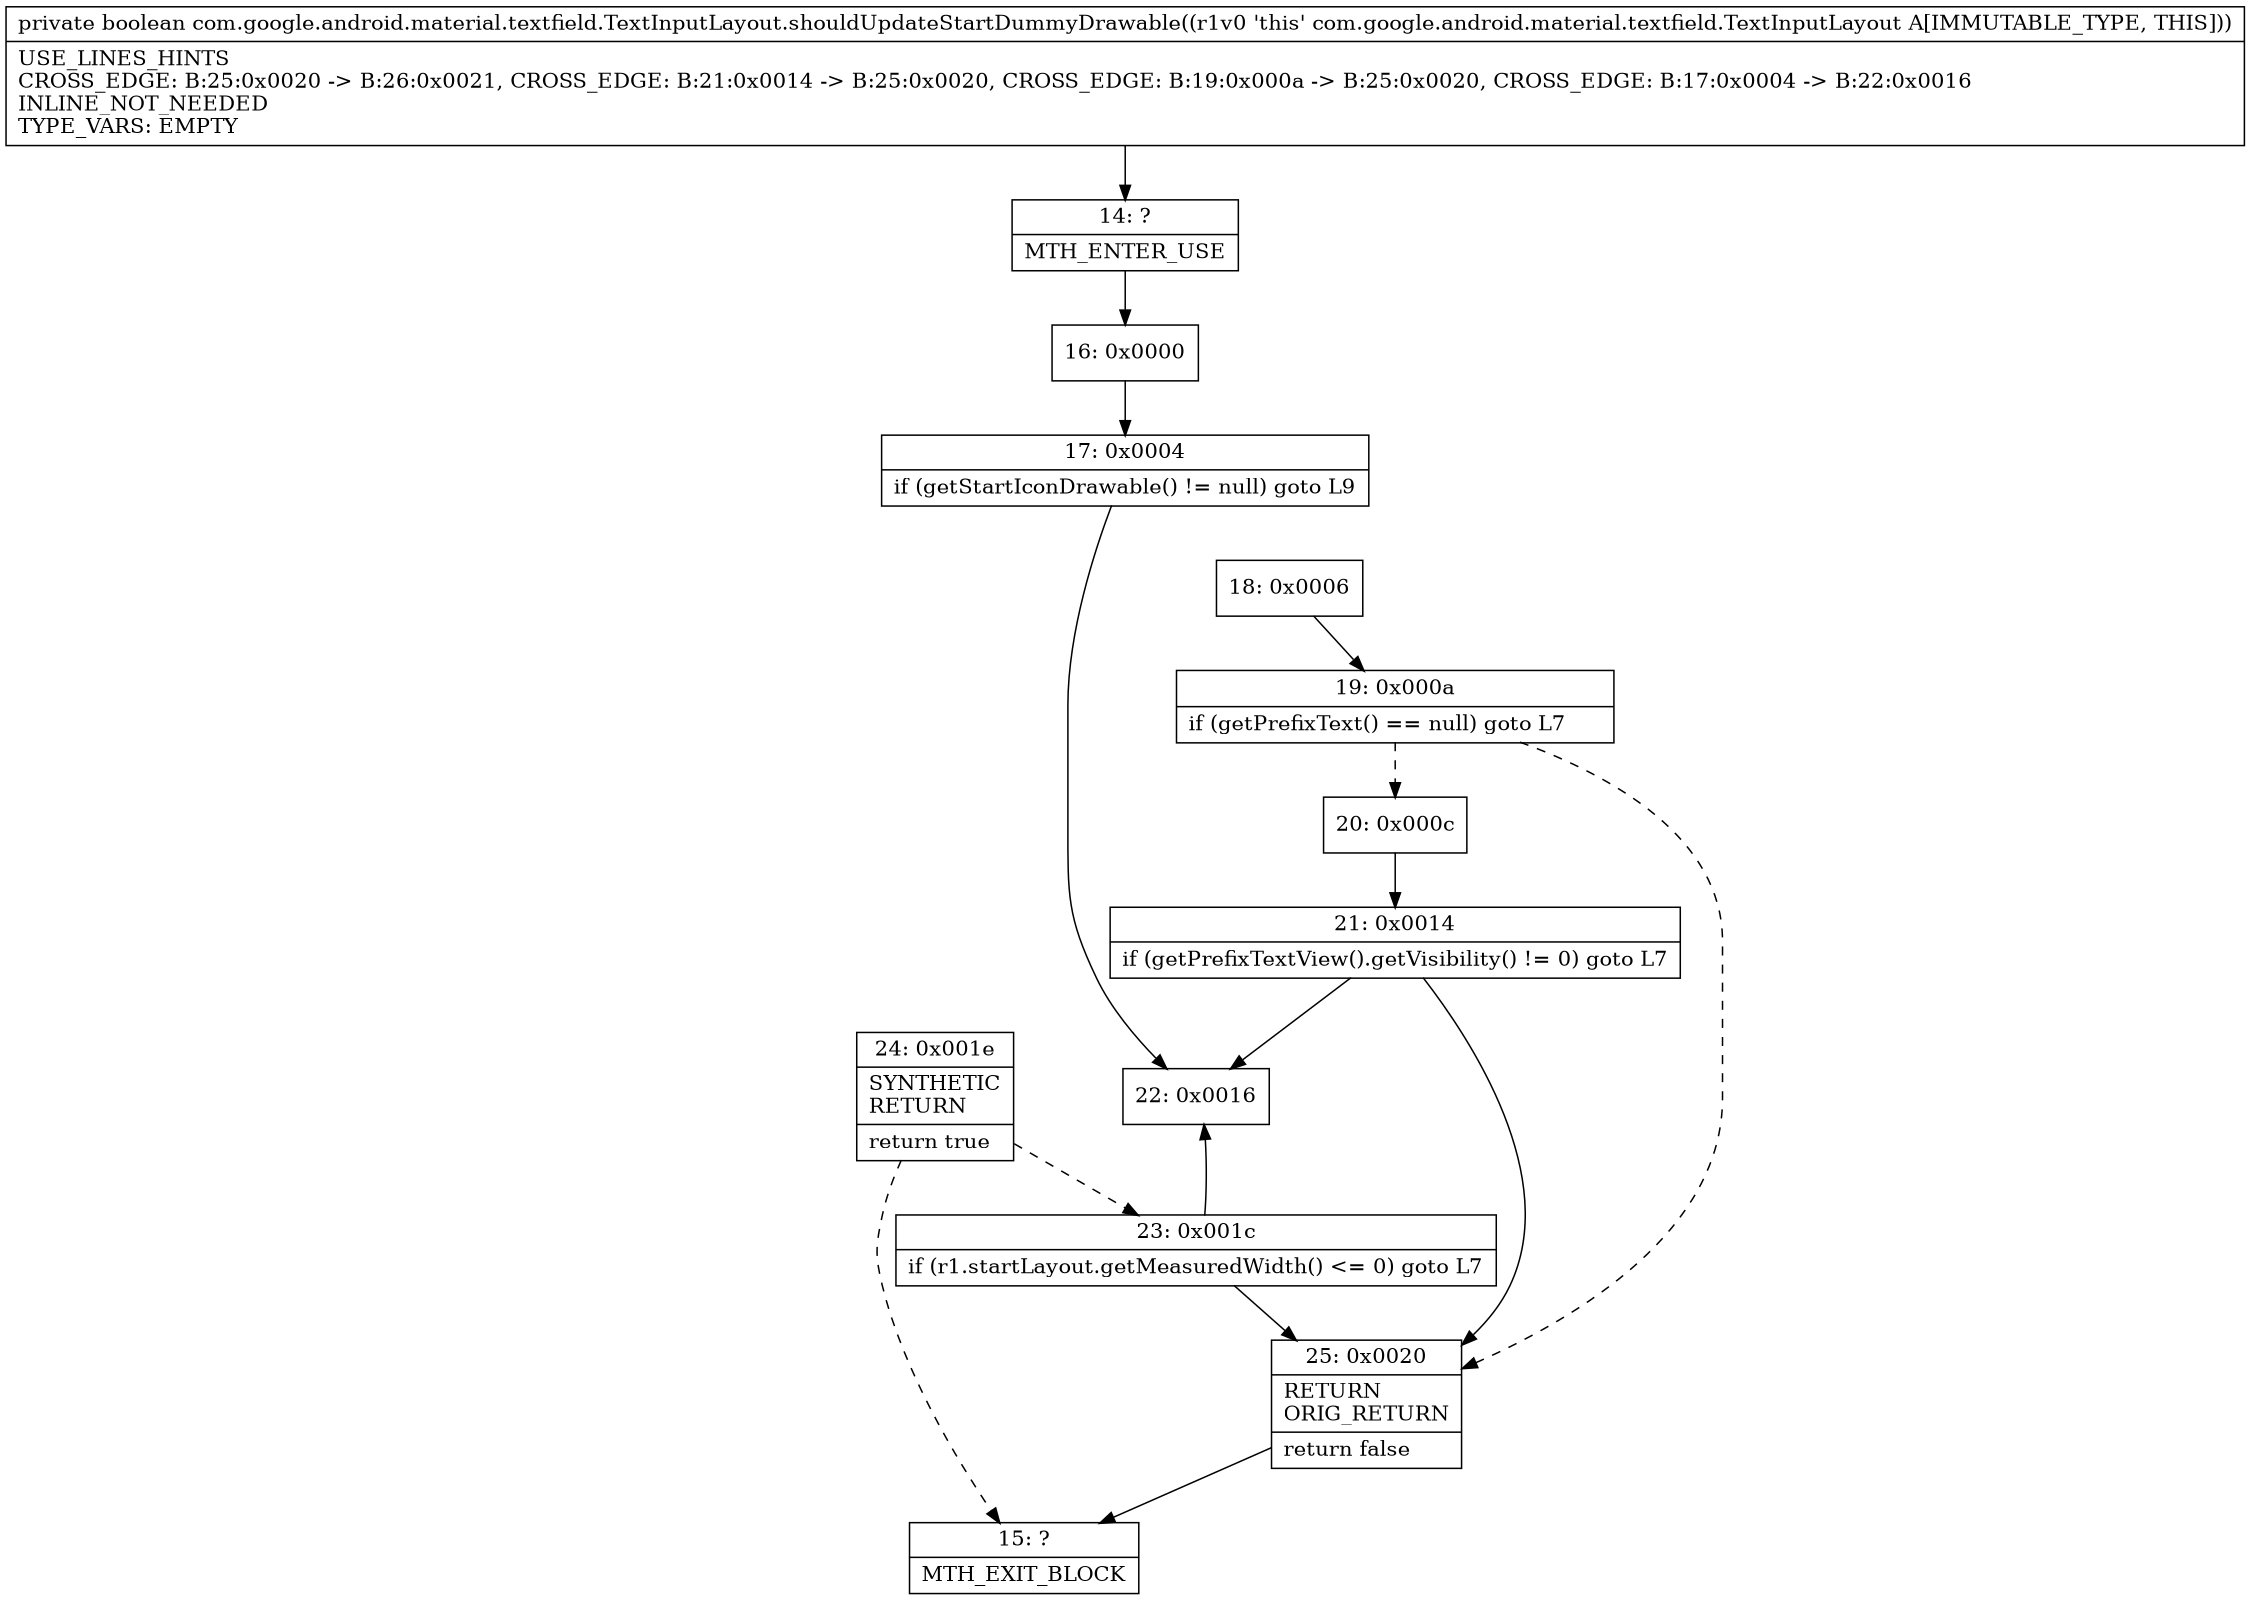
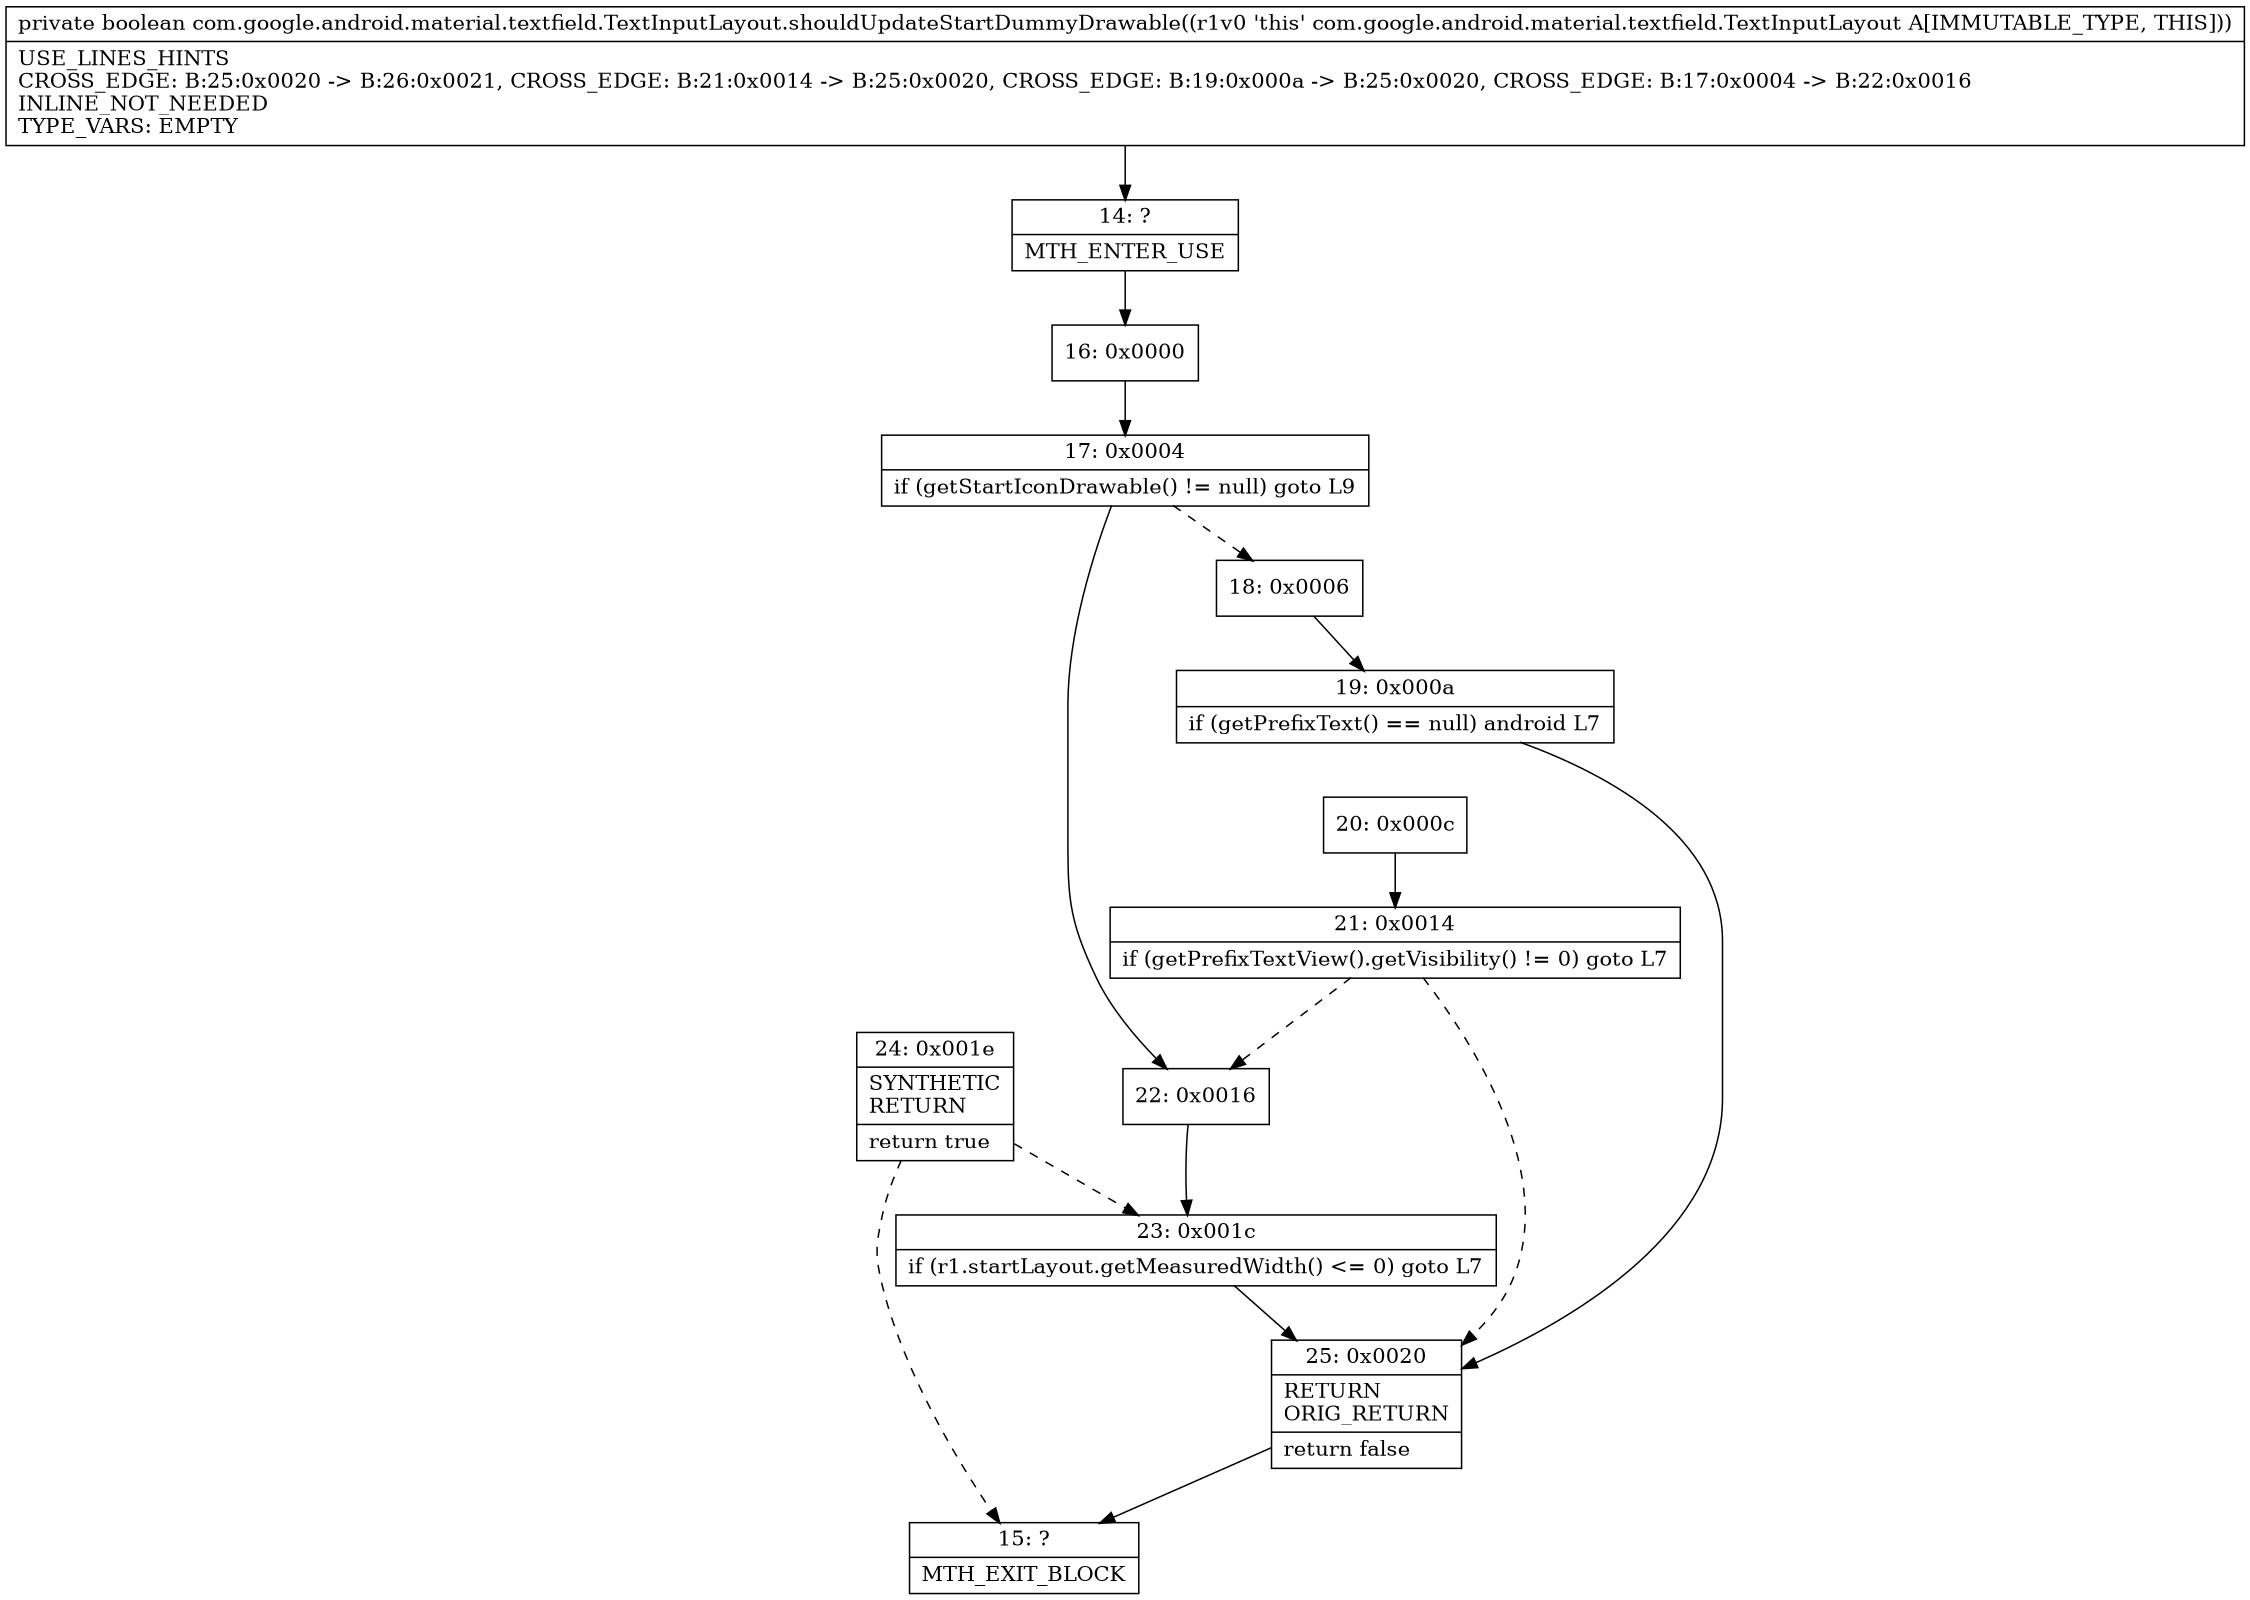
edge "17: 0x0004" -> "18: 0x0006": added
node "19: 0x000a": text "if (getPrefixText() == null) goto L7" -> "if (getPrefixText() == null) android L7"
edge "19: 0x000a" -> "20: 0x000c": removed
edge "21: 0x0014" -> "22: 0x0016": style solid -> dashed
edge "19: 0x000a" -> "25: 0x0020": style dashed -> solid
edge "21: 0x0014" -> "25: 0x0020": style solid -> dashed
edge "23: 0x001c" -> "22: 0x0016": reversed
